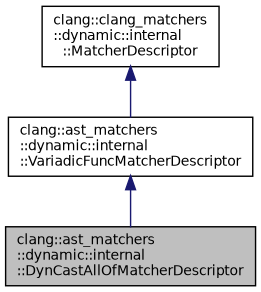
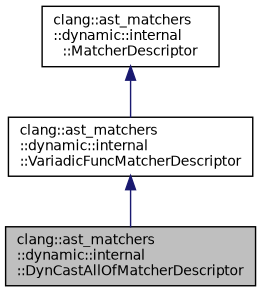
node "clang::clang_matchers ::dynamic::internal ::MatcherDescriptor": label "clang::clang_matchers ::dynamic::internal ::MatcherDescriptor" -> "clang::ast_matchers ::dynamic::internal ::MatcherDescriptor"
